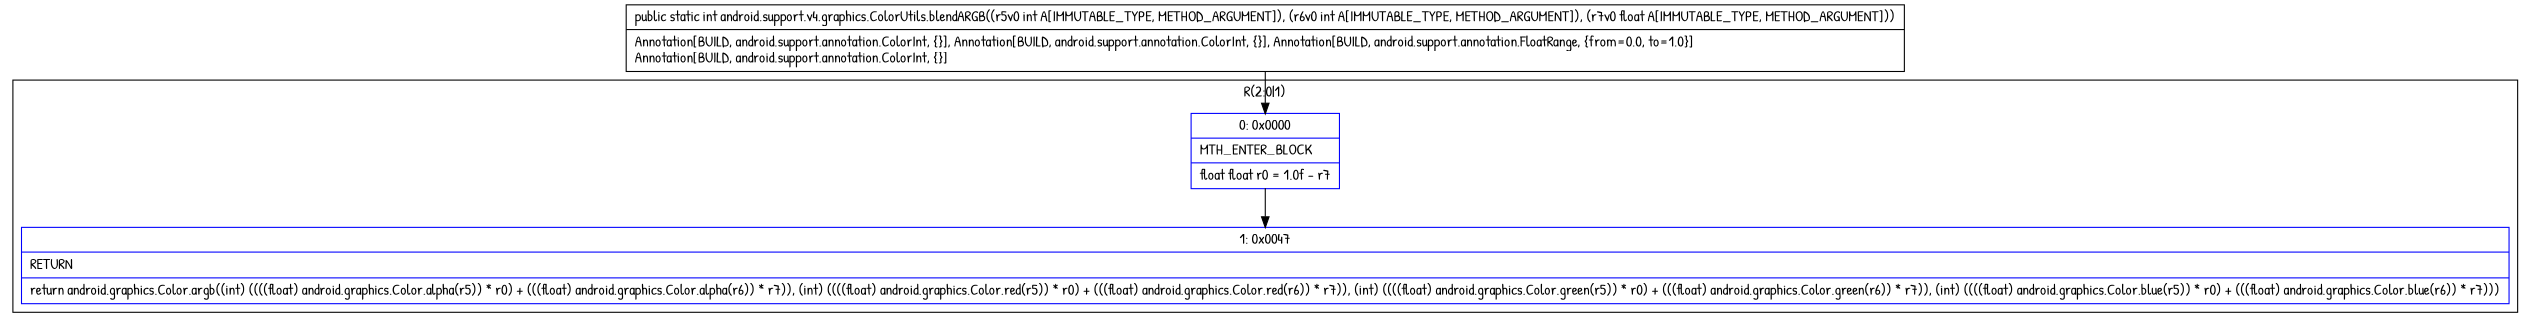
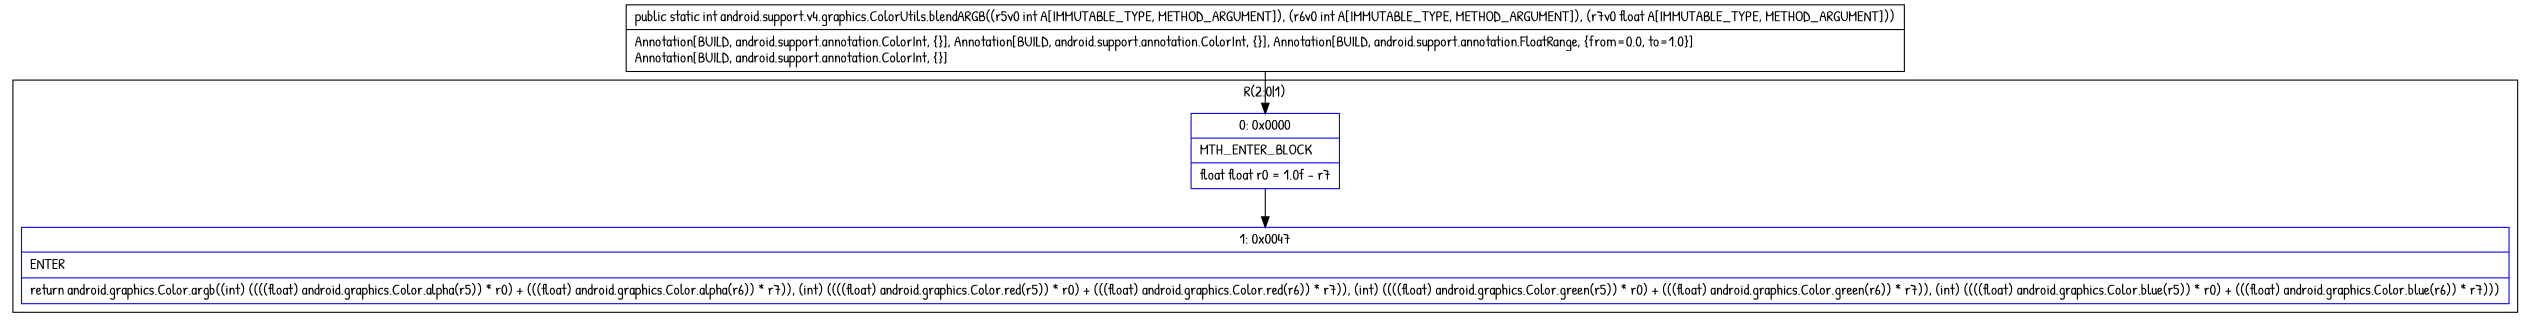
node "1: 0x0047": text "RETURN" -> "ENTER"
